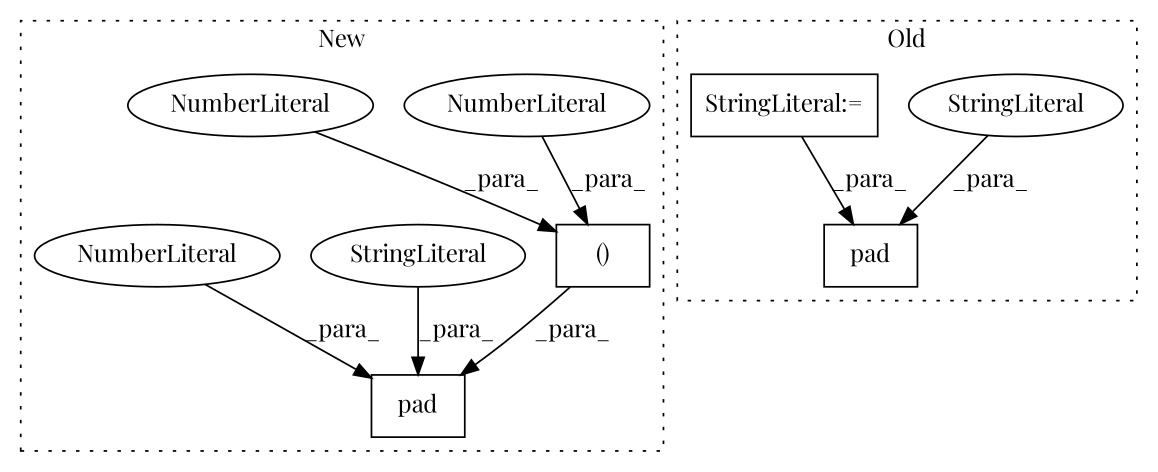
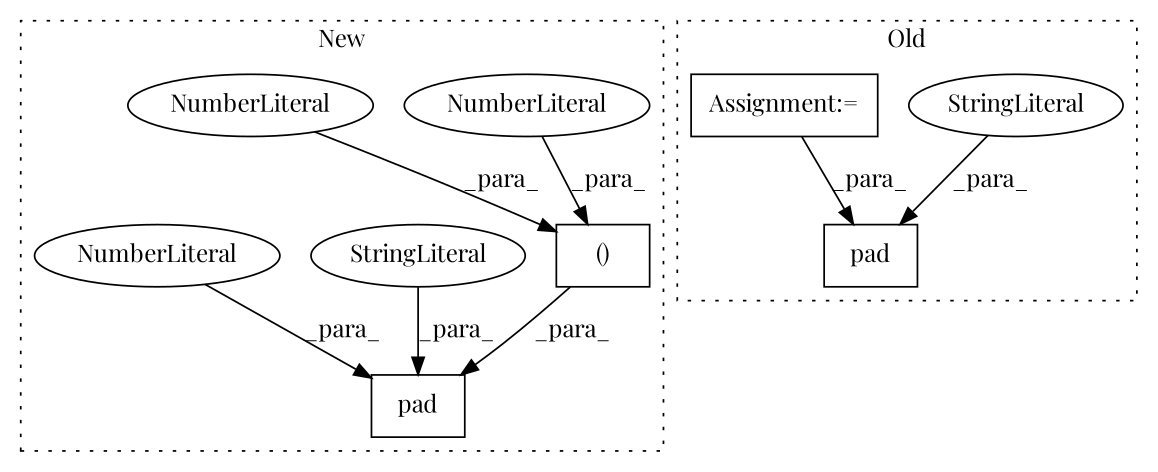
node "StringLiteral:=": label "StringLiteral:=" -> "Assignment:="
